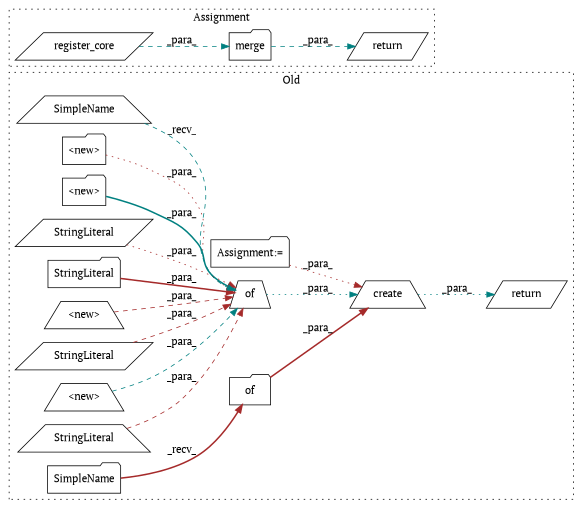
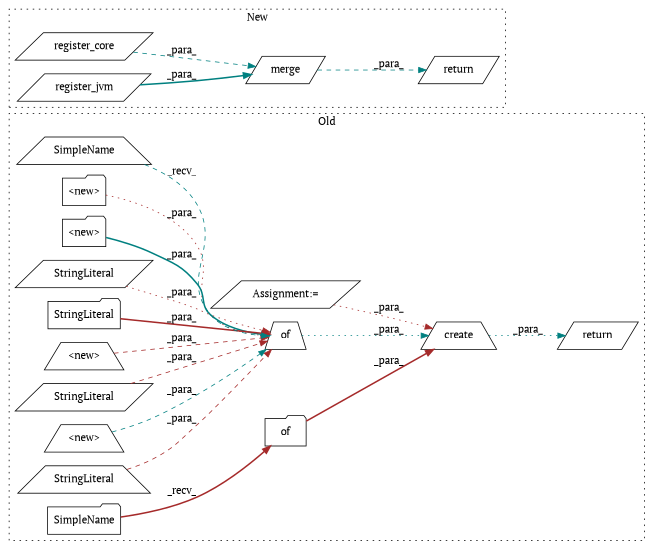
cluster "Assignment": label "Assignment" -> "New"
node "merge": shape folder -> parallelogram
node "register_jvm": added
node "Assignment:=": shape folder -> parallelogram
